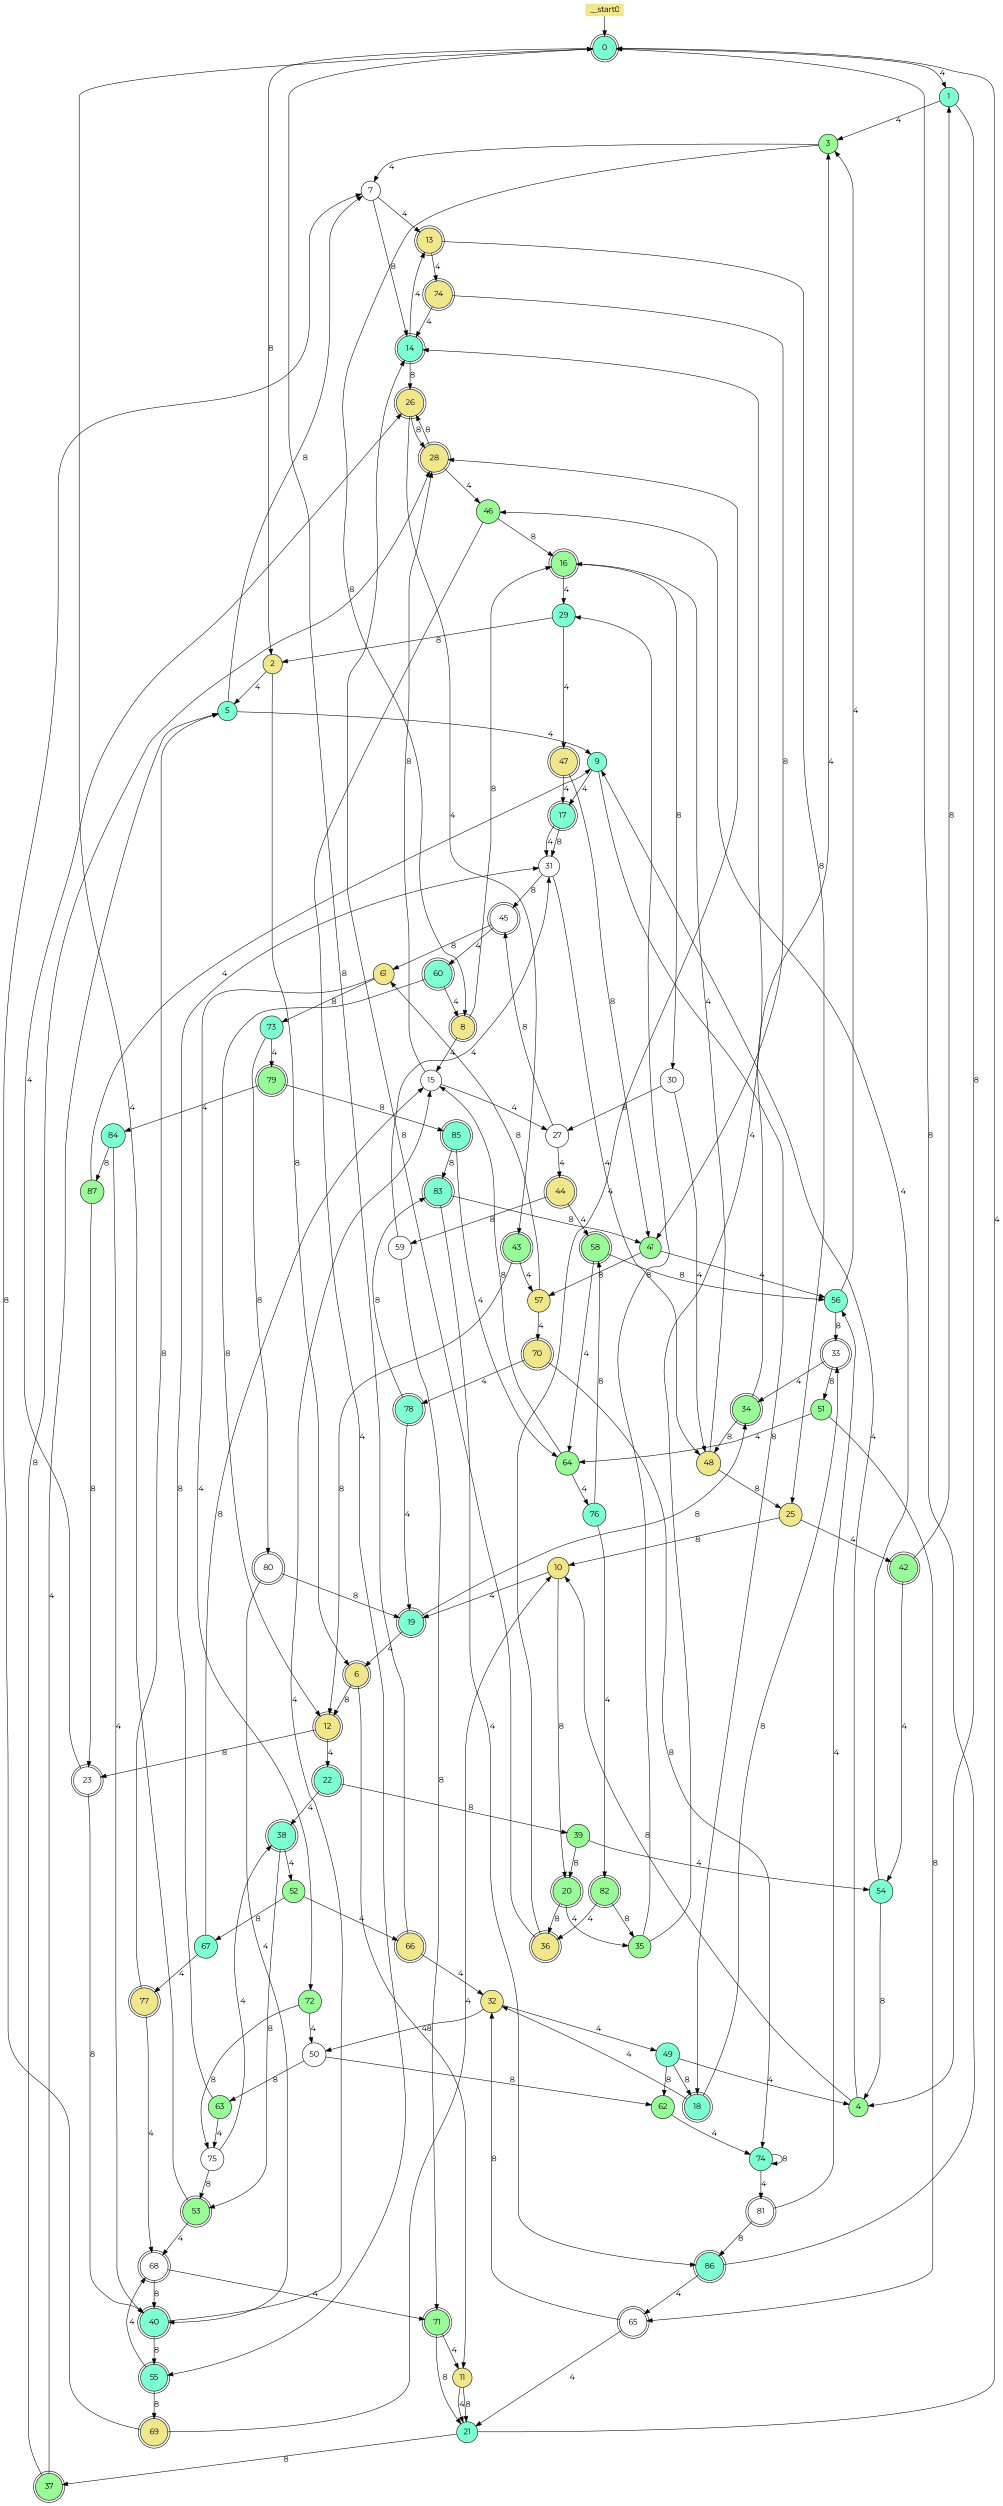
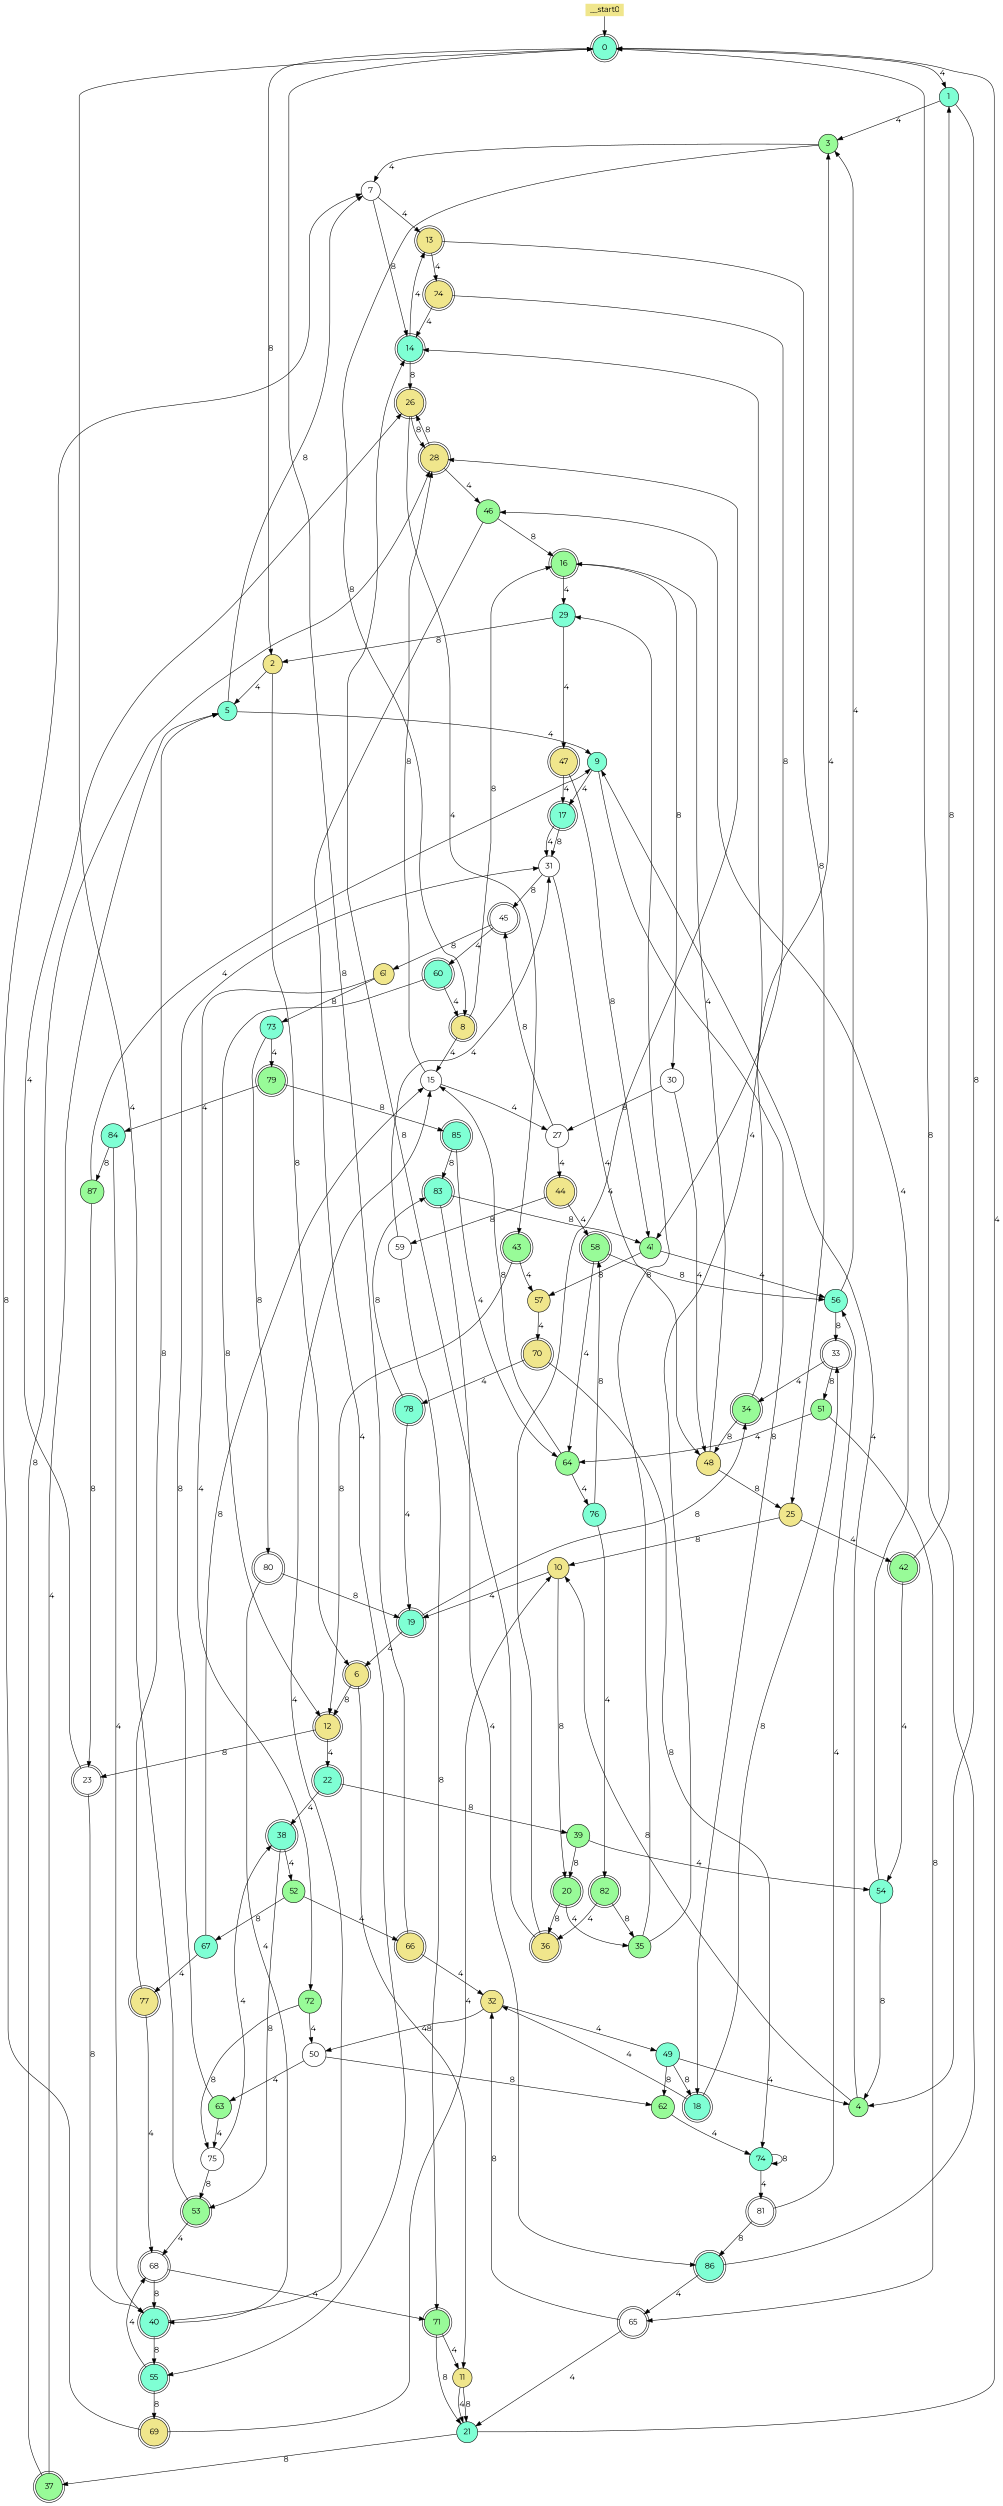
edge "57" -> "61": removed, label "8"
edge "50" -> "63": label "8" -> "4"
